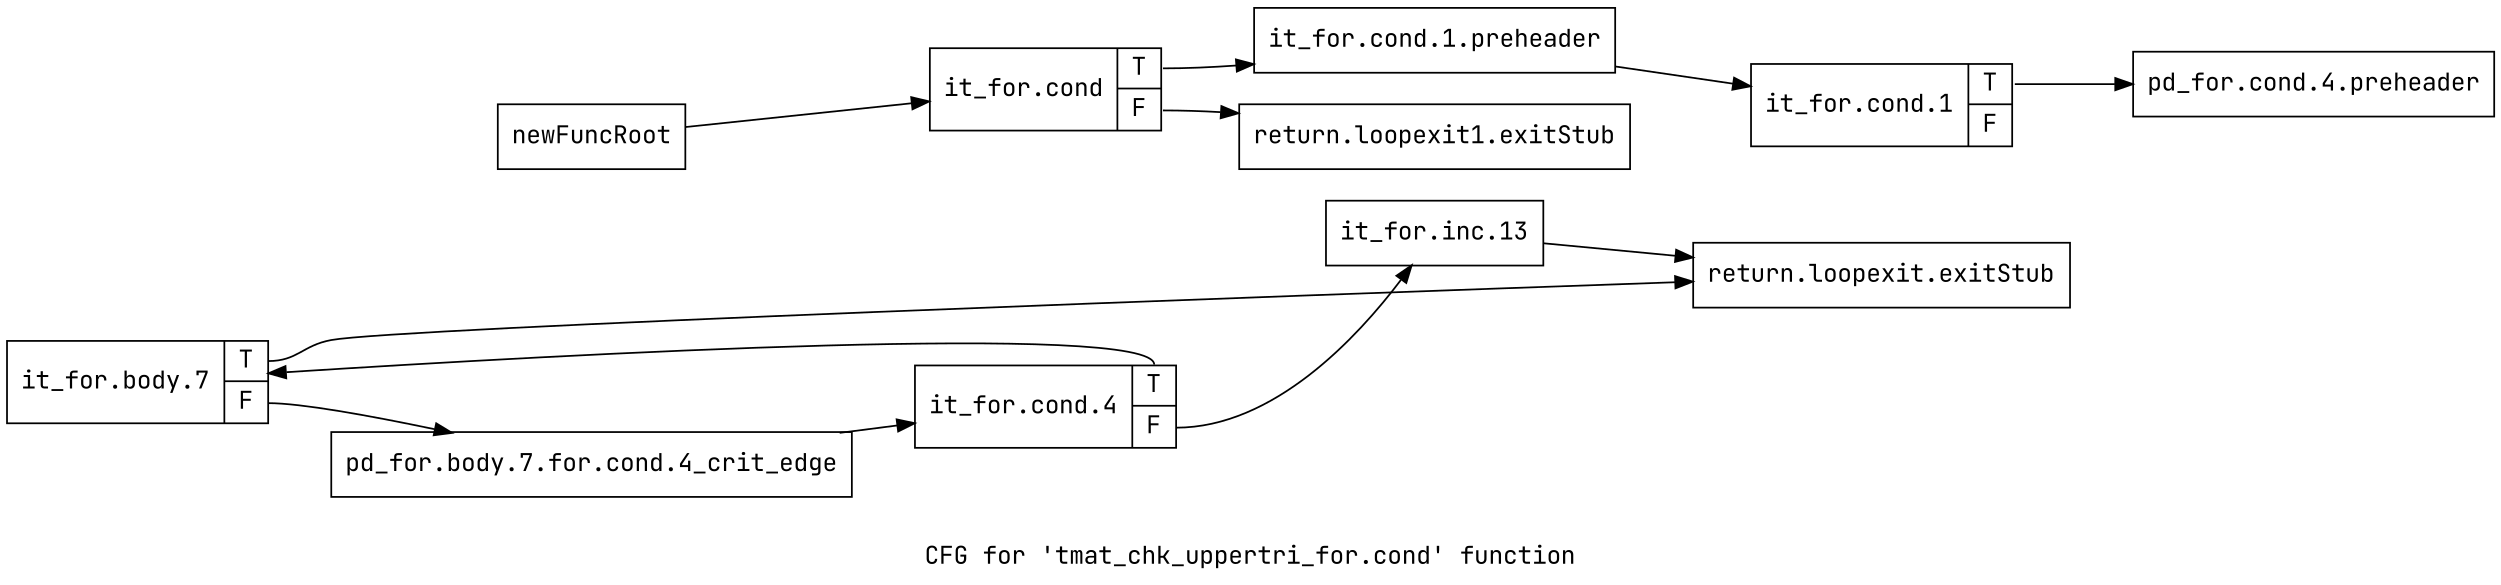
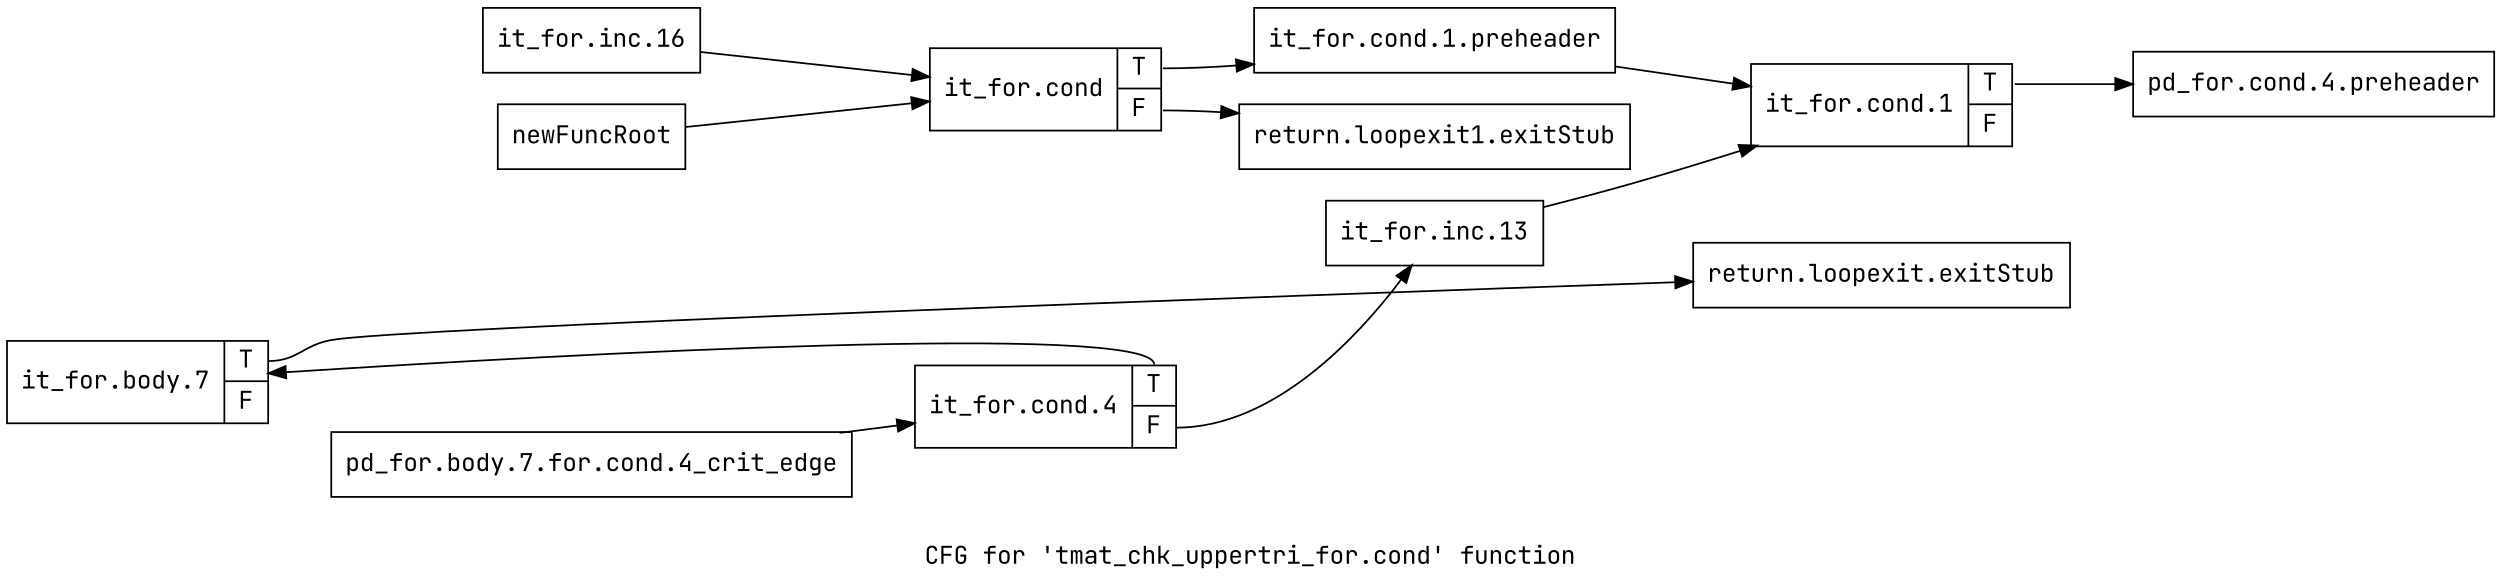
node "it_for.inc.16": added
edge "it_for.inc.13" -> "return.loopexit.exitStub": now "it_for.inc.13" -> "it_for.cond.1"
edge "it_for.body.7" -> "pd_for.body.7.for.cond.4_crit_edge": removed
